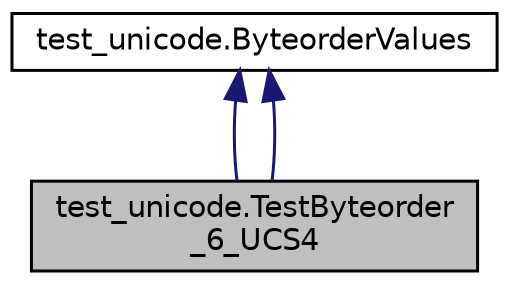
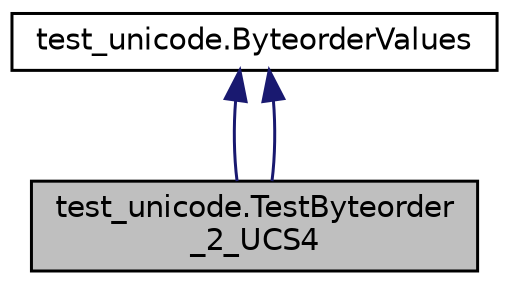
node "test_unicode.TestByteorder _6_UCS4": label "test_unicode.TestByteorder _6_UCS4" -> "test_unicode.TestByteorder _2_UCS4"
